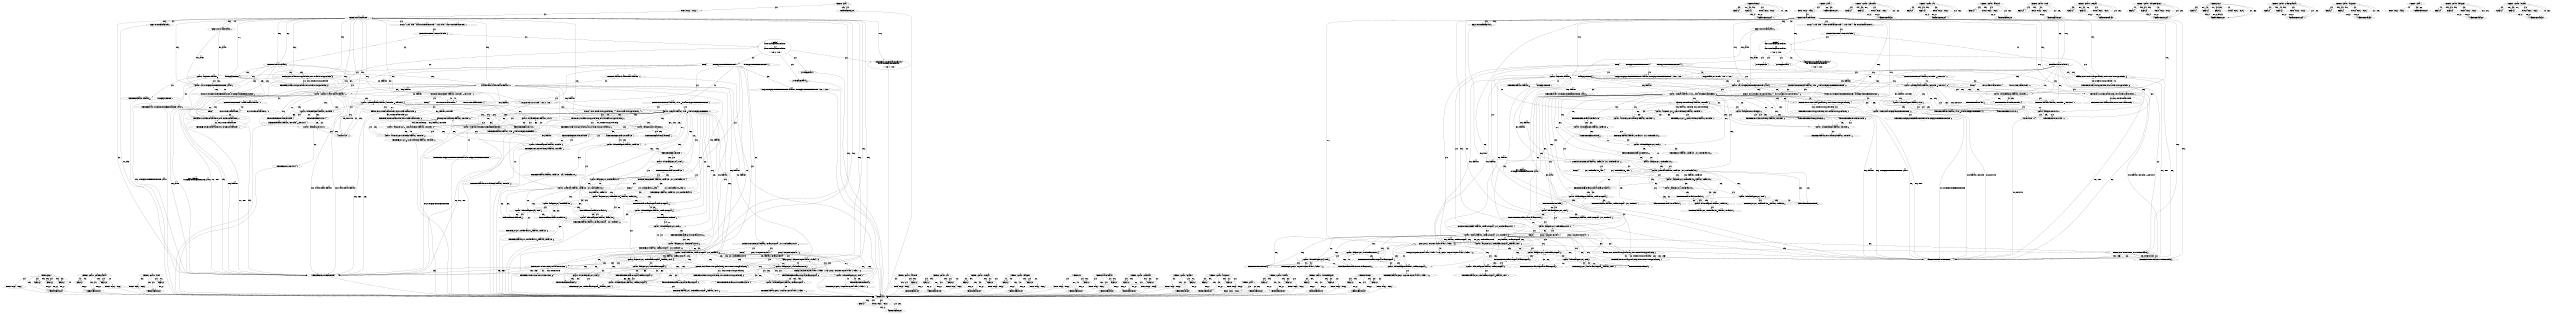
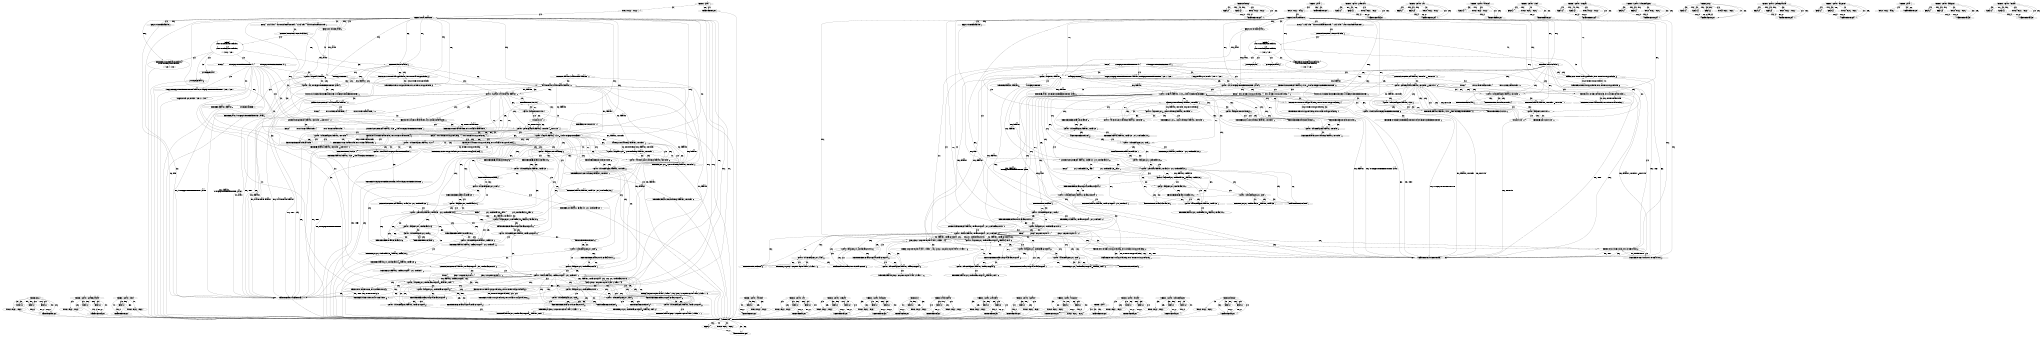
edge "(<operator>.logicalNot,!isValidOMXParam(defParams))" -> "<(LOCAL,PortInfo* port: PortInfo*)<SUB>21</SUB>>": now "(<operator>.logicalNot,!isValidOMXParam(defParams))" -> "(isValidOMXParam,isValidOMXParam(defParams))"
